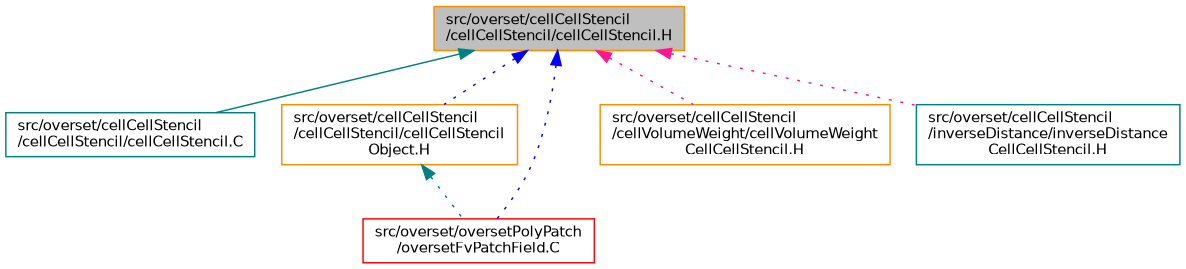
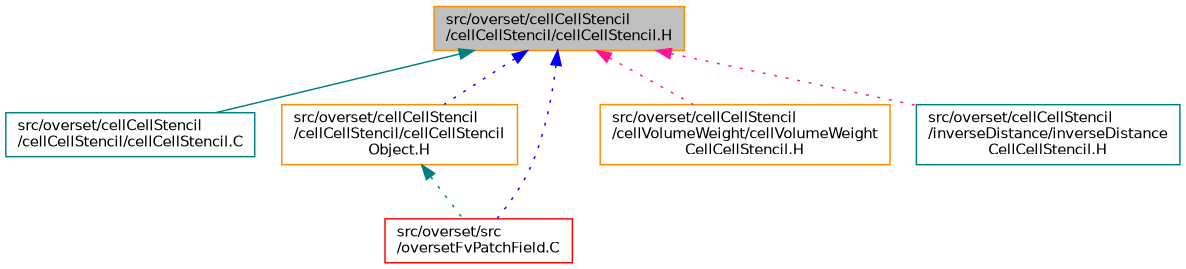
node "src/overset/oversetPolyPatch /oversetFvPatchField.C": label "src/overset/oversetPolyPatch /oversetFvPatchField.C" -> "src/overset/src /oversetFvPatchField.C"
